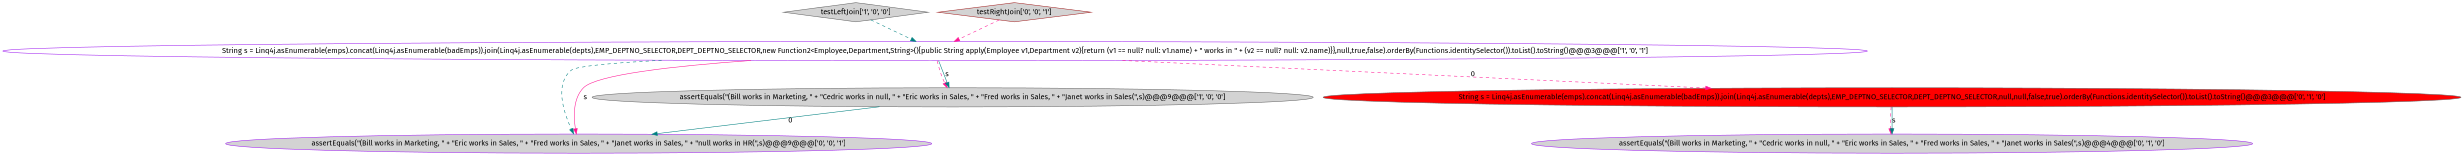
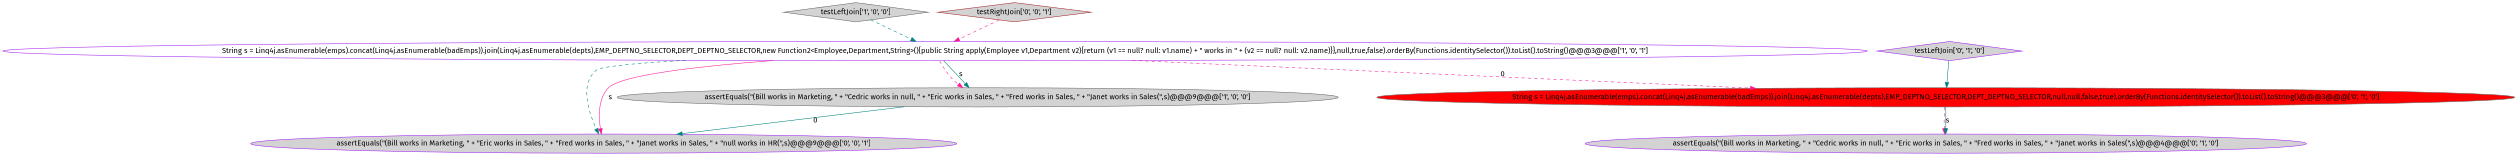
node "testLeftJoin['0', '1', '0']": added
